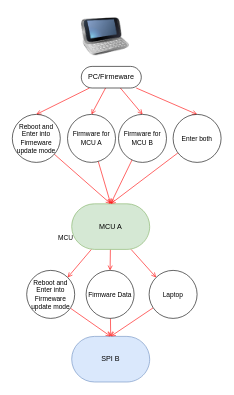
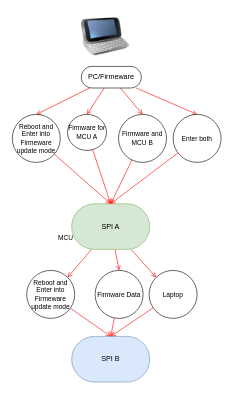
node "Firmware for MCU A": size 48x48 -> 39x36
node "Firmware for MCU B": label "Firmware for MCU B" -> "Firmware and MCU B"
node "MCU A": label "MCU A" -> "SPI A"
node "Firmware Data": moved (110, 294) -> (119, 294)
